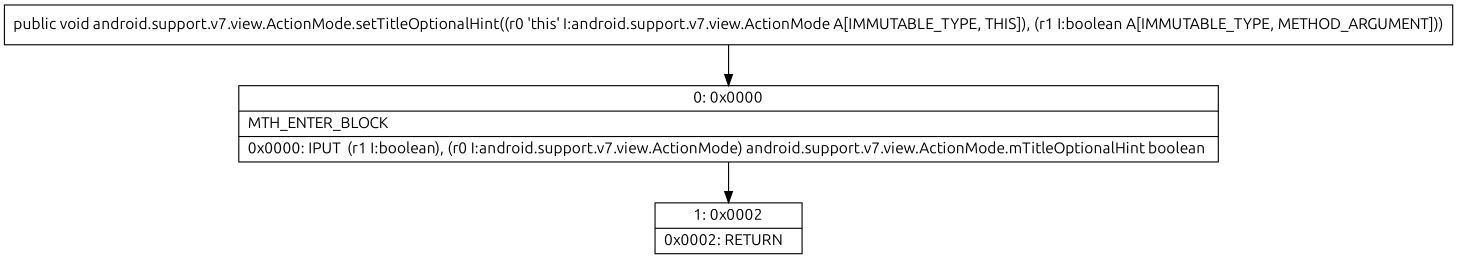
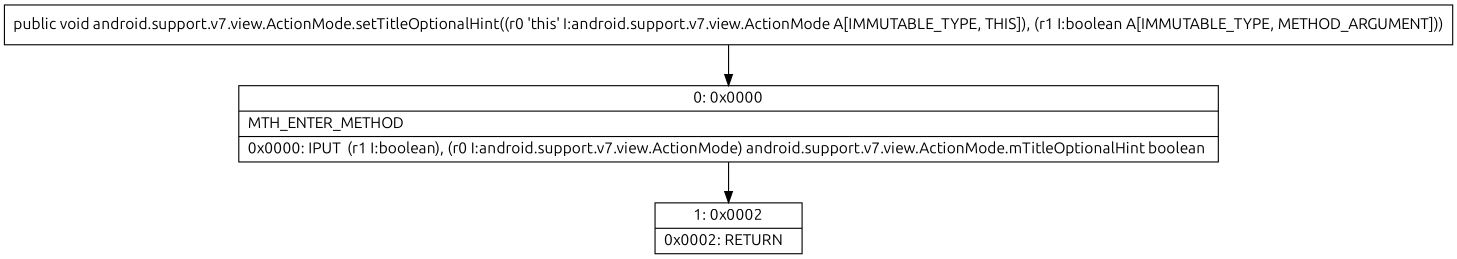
node "0: 0x0000": text "MTH_ENTER_BLOCK" -> "MTH_ENTER_METHOD"
